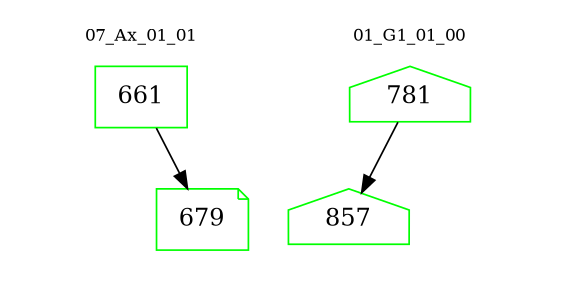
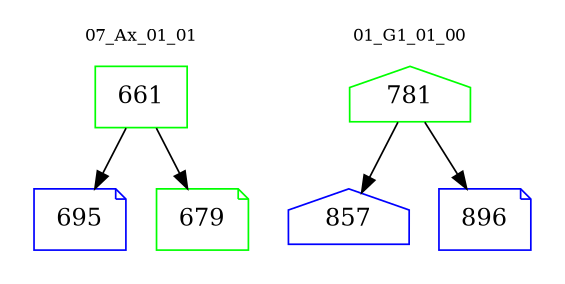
node "695": added
node "857": color green -> blue
node "896": added
